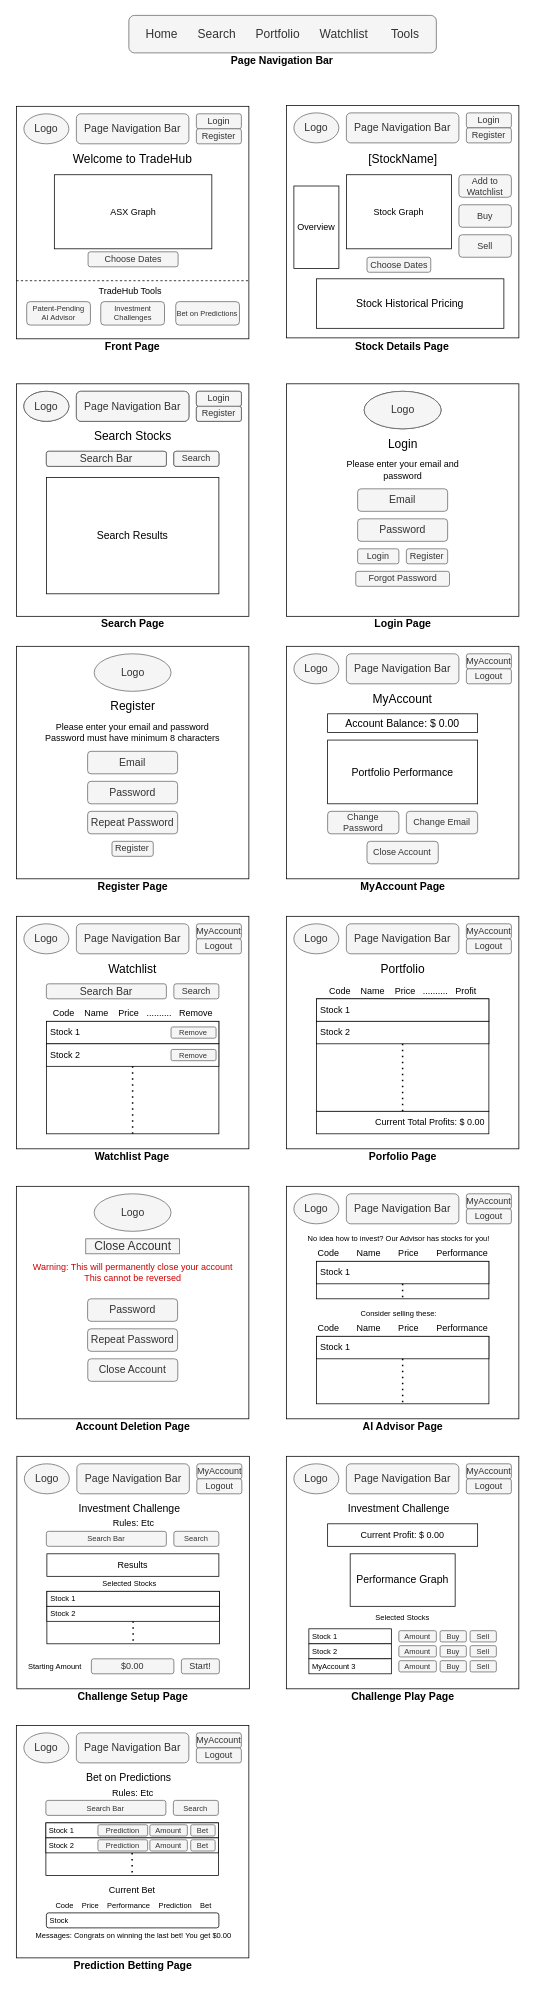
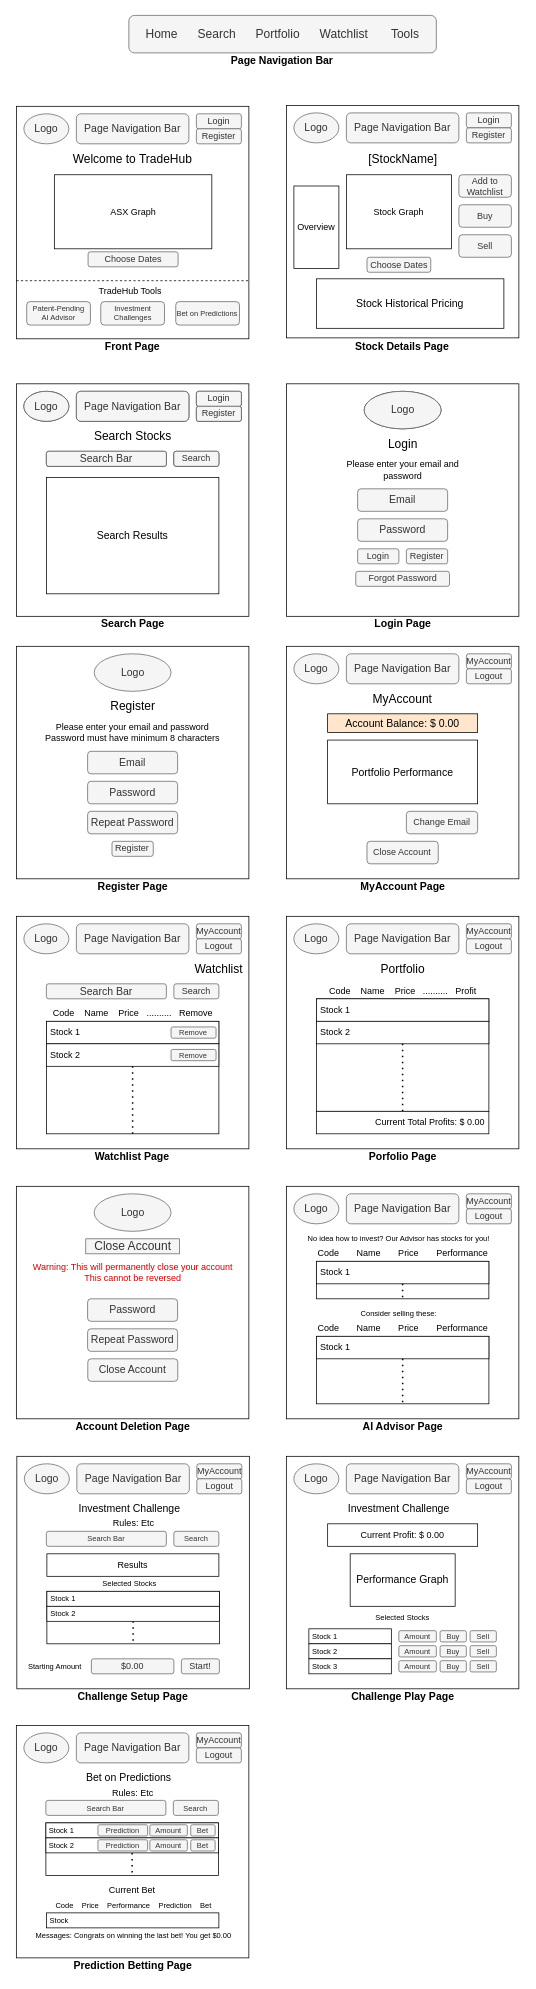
node "Account Balance: $ 0.00": fillcolor #ffffff -> #ffe6cc
node "Change Password": removed
node "Watchlist": moved (132, 969) -> (219, 969)
node "MyAccount 3": label "MyAccount 3" -> "Stock 3"
node "Stock": shape rounded rectangle -> rectangle
